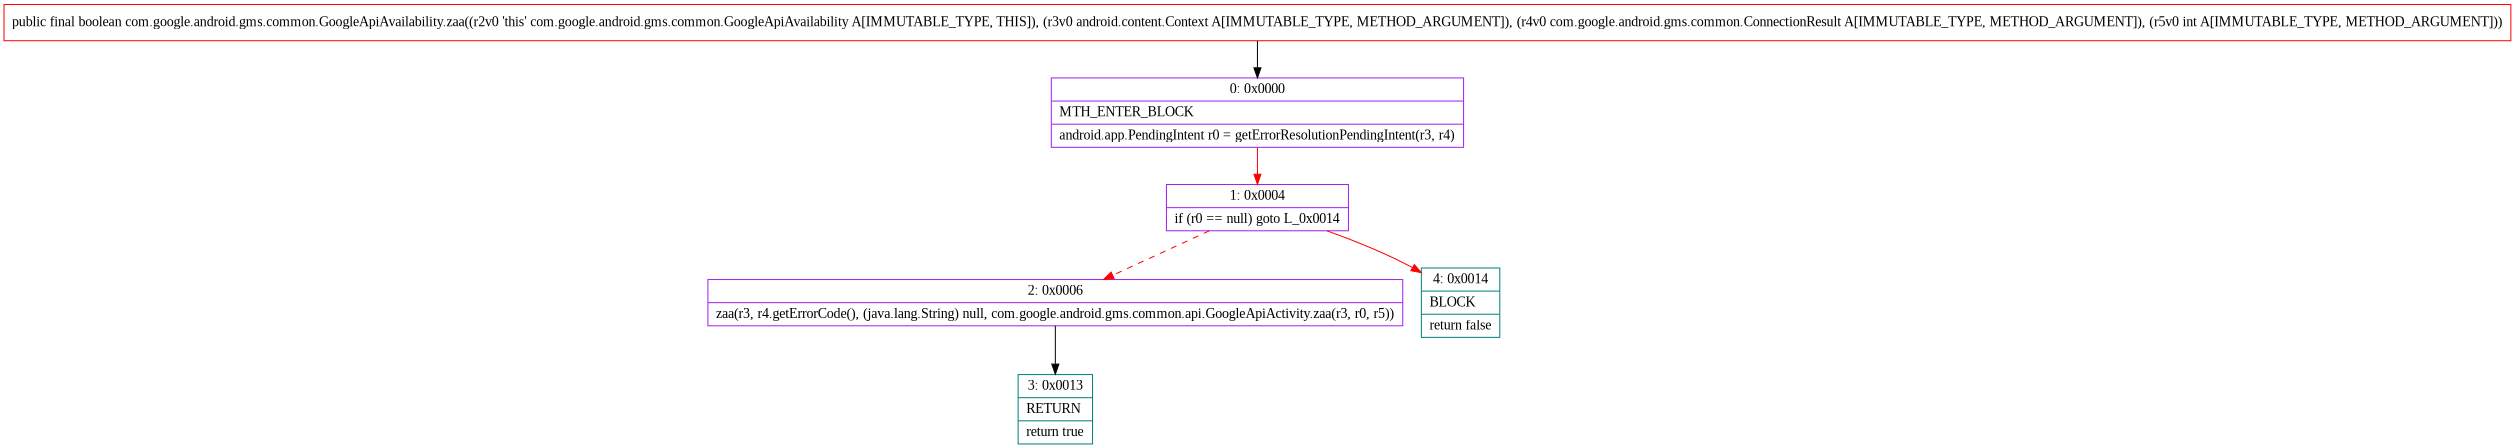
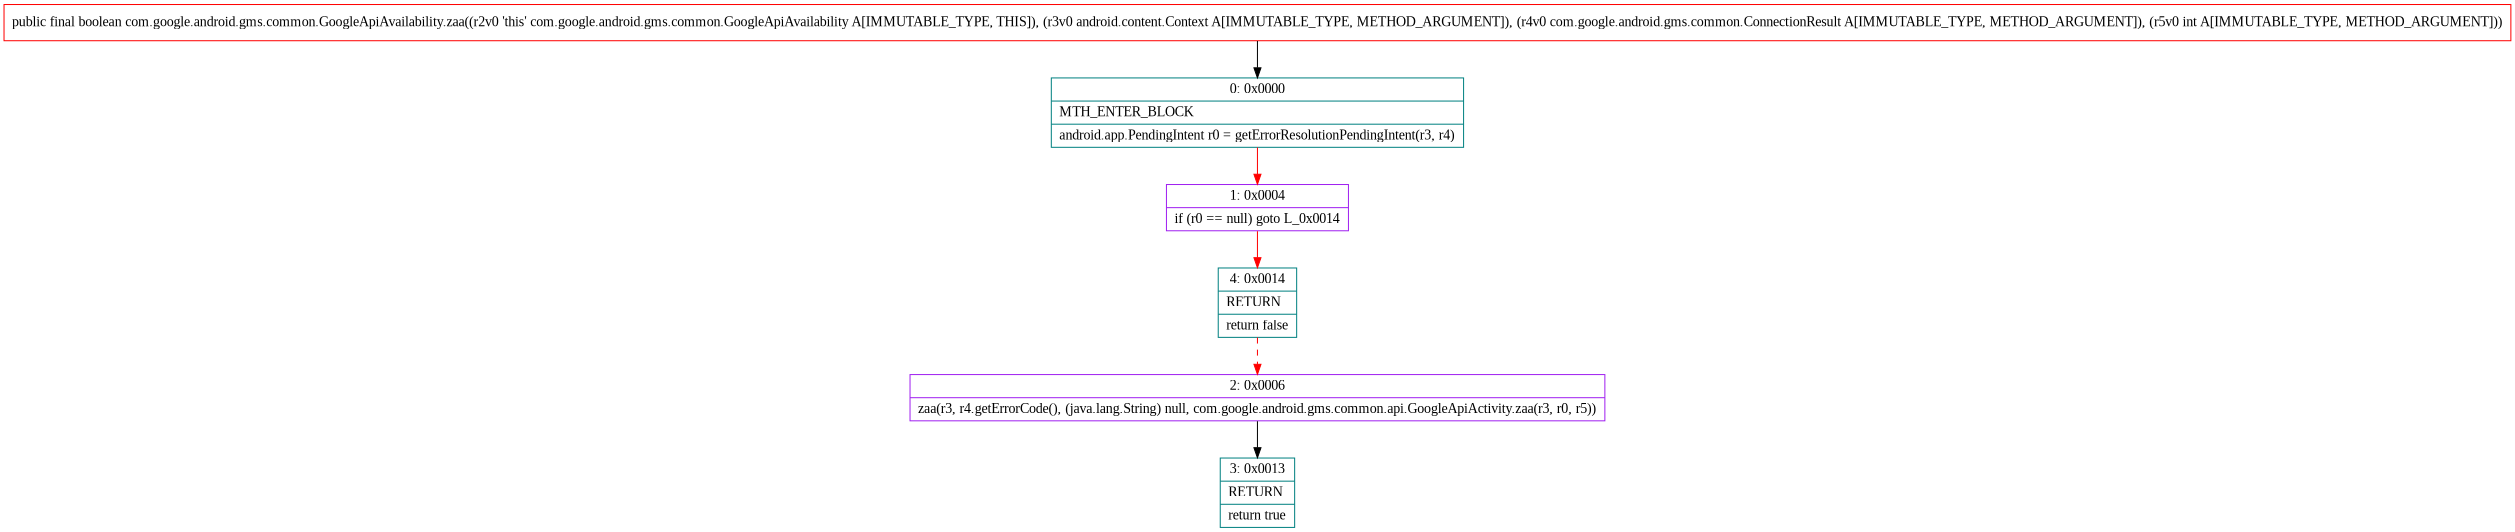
node "0: 0x0000": color purple -> teal
edge "1: 0x0004" -> "2: 0x0006": now "4: 0x0014" -> "2: 0x0006"
node "4: 0x0014": text "BLOCK" -> "RETURN"
